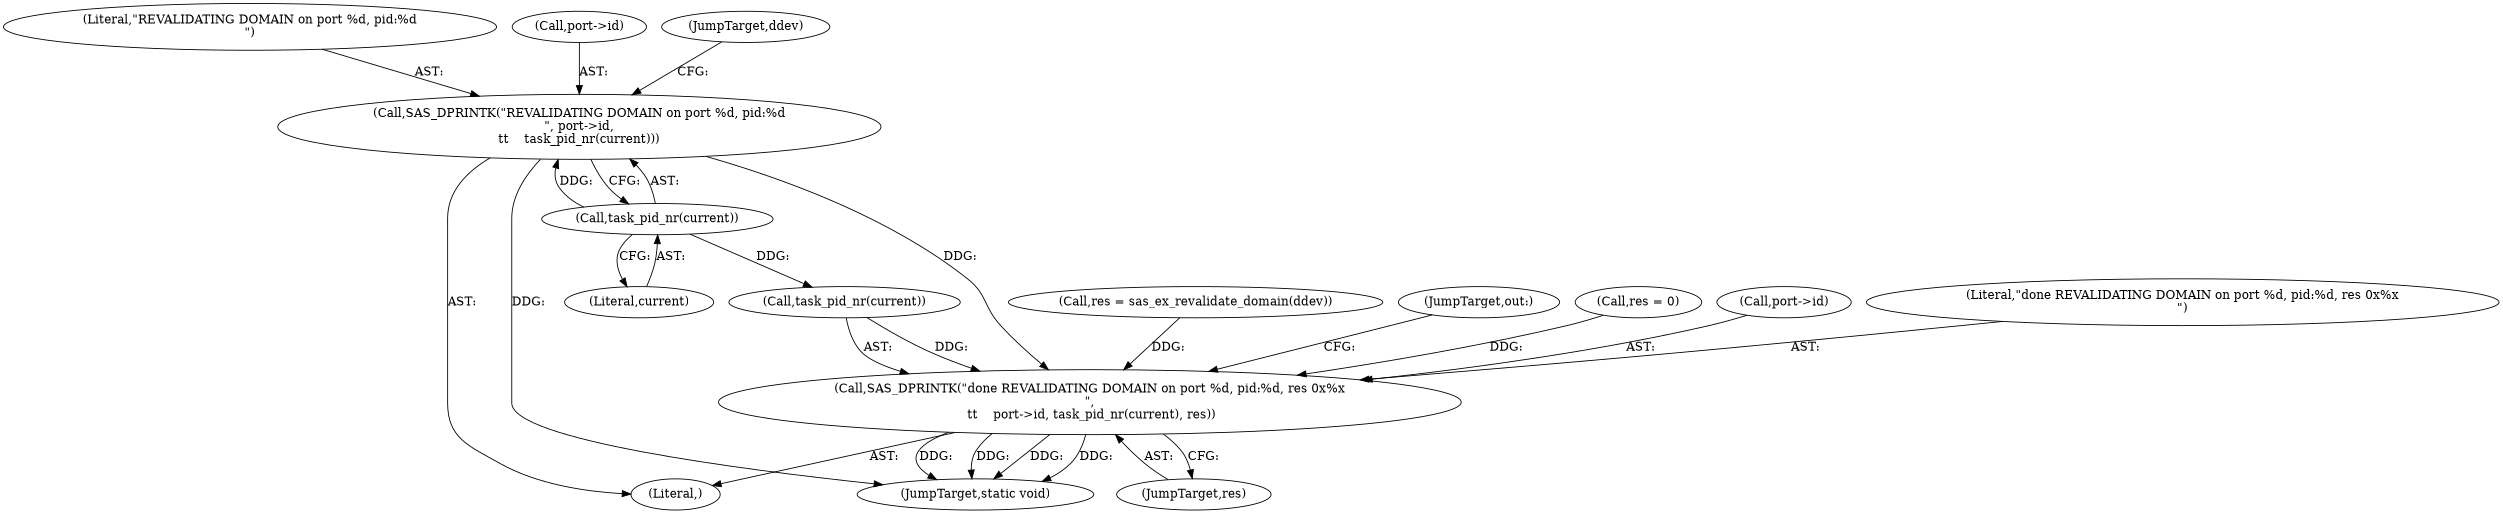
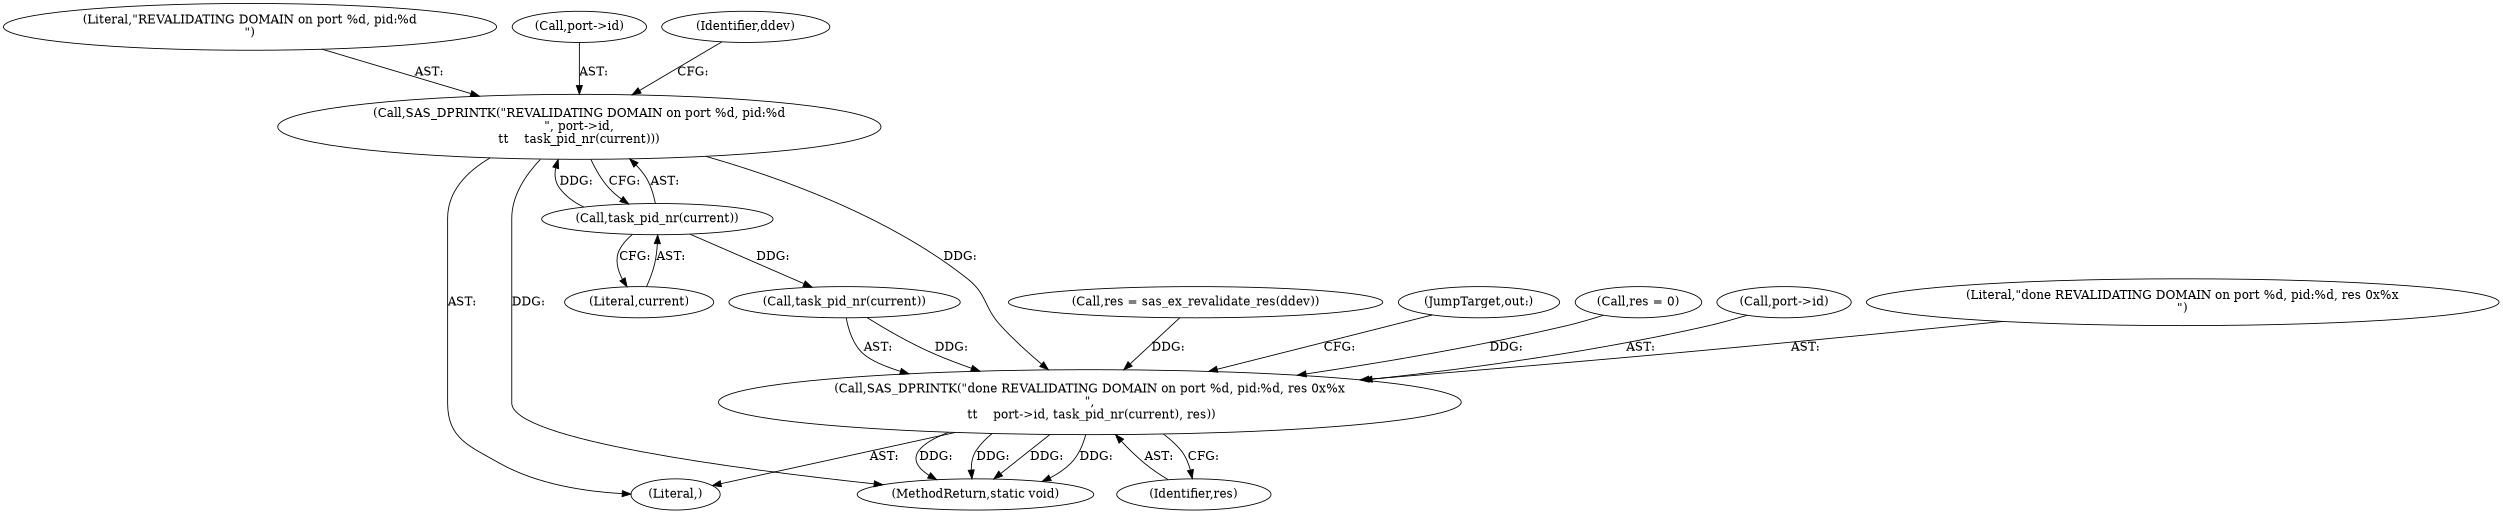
node "(JumpTarget,ddev)": label "(JumpTarget,ddev)" -> "(Identifier,ddev)"
node "(Call,res = sas_ex_revalidate_domain(ddev))": label "(Call,res = sas_ex_revalidate_domain(ddev))" -> "(Call,res = sas_ex_revalidate_res(ddev))"
node "(JumpTarget,static void)": label "(JumpTarget,static void)" -> "(MethodReturn,static void)"
node "(JumpTarget,res)": label "(JumpTarget,res)" -> "(Identifier,res)"
